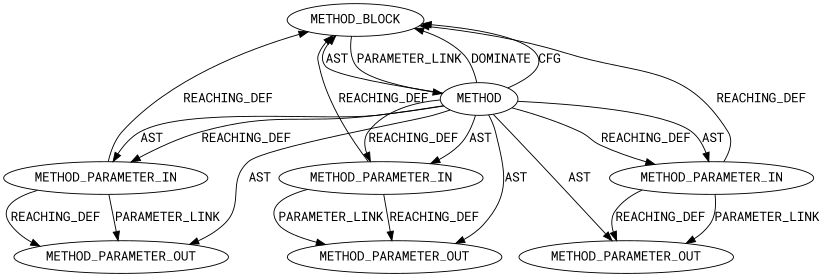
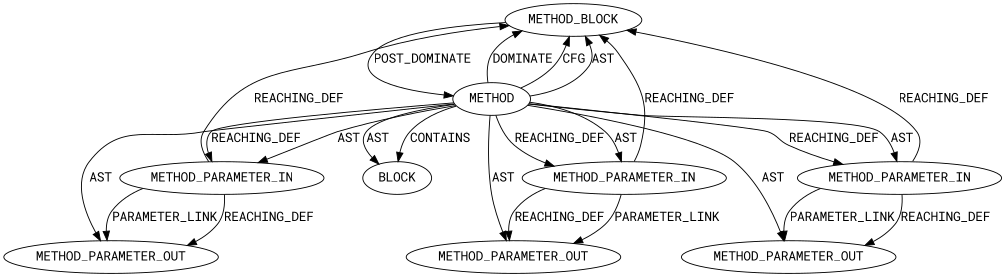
edge "METHOD_BLOCK" -> "METHOD": label "PARAMETER_LINK" -> "POST_DOMINATE"
node "BLOCK": added
